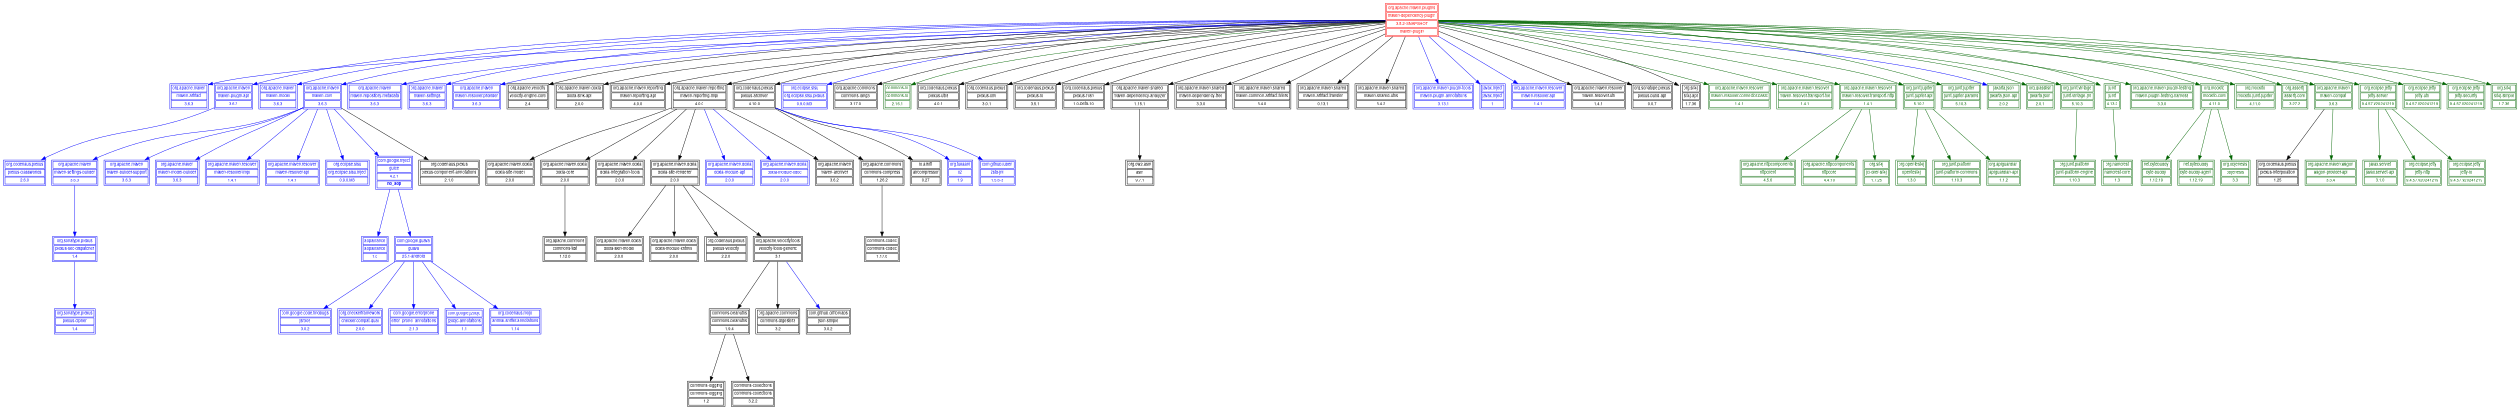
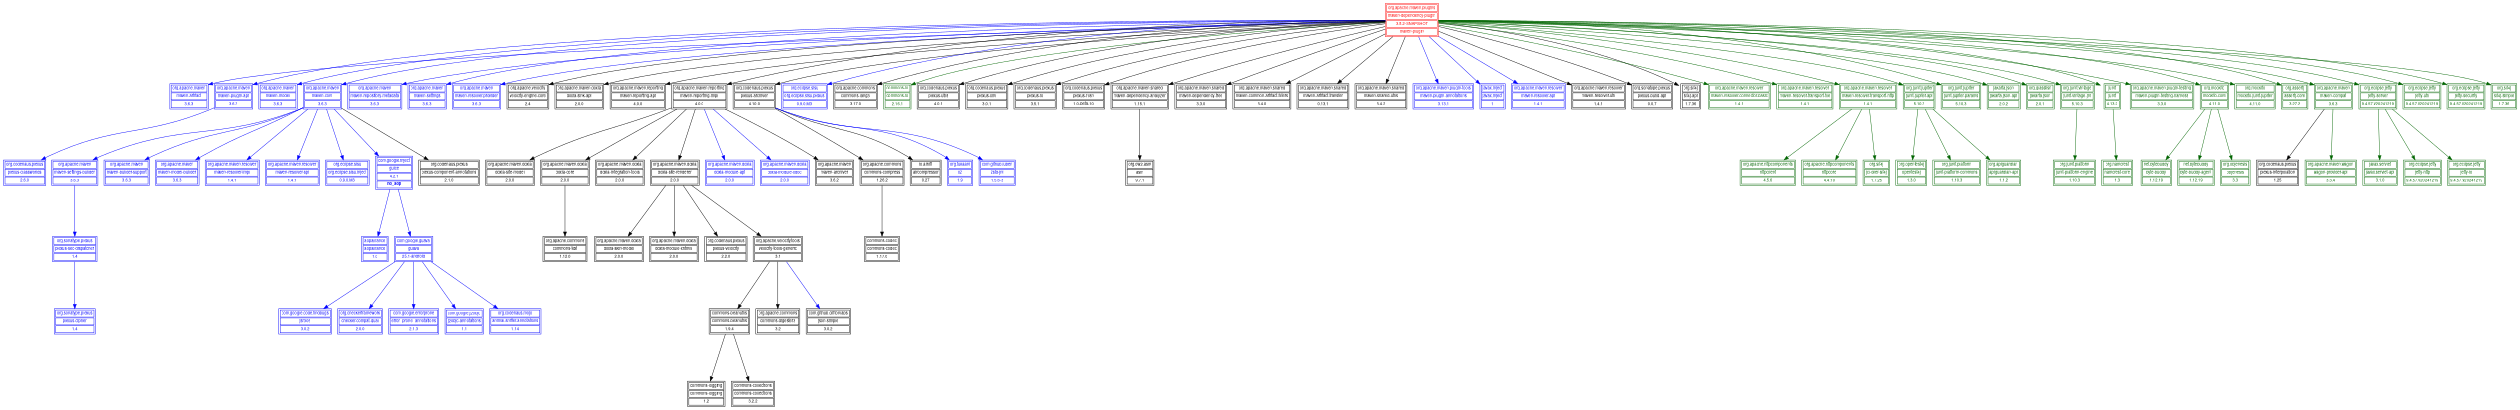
edge "org.apache.maven.plugins" -> "jakarta.json": color blue -> darkgreen
